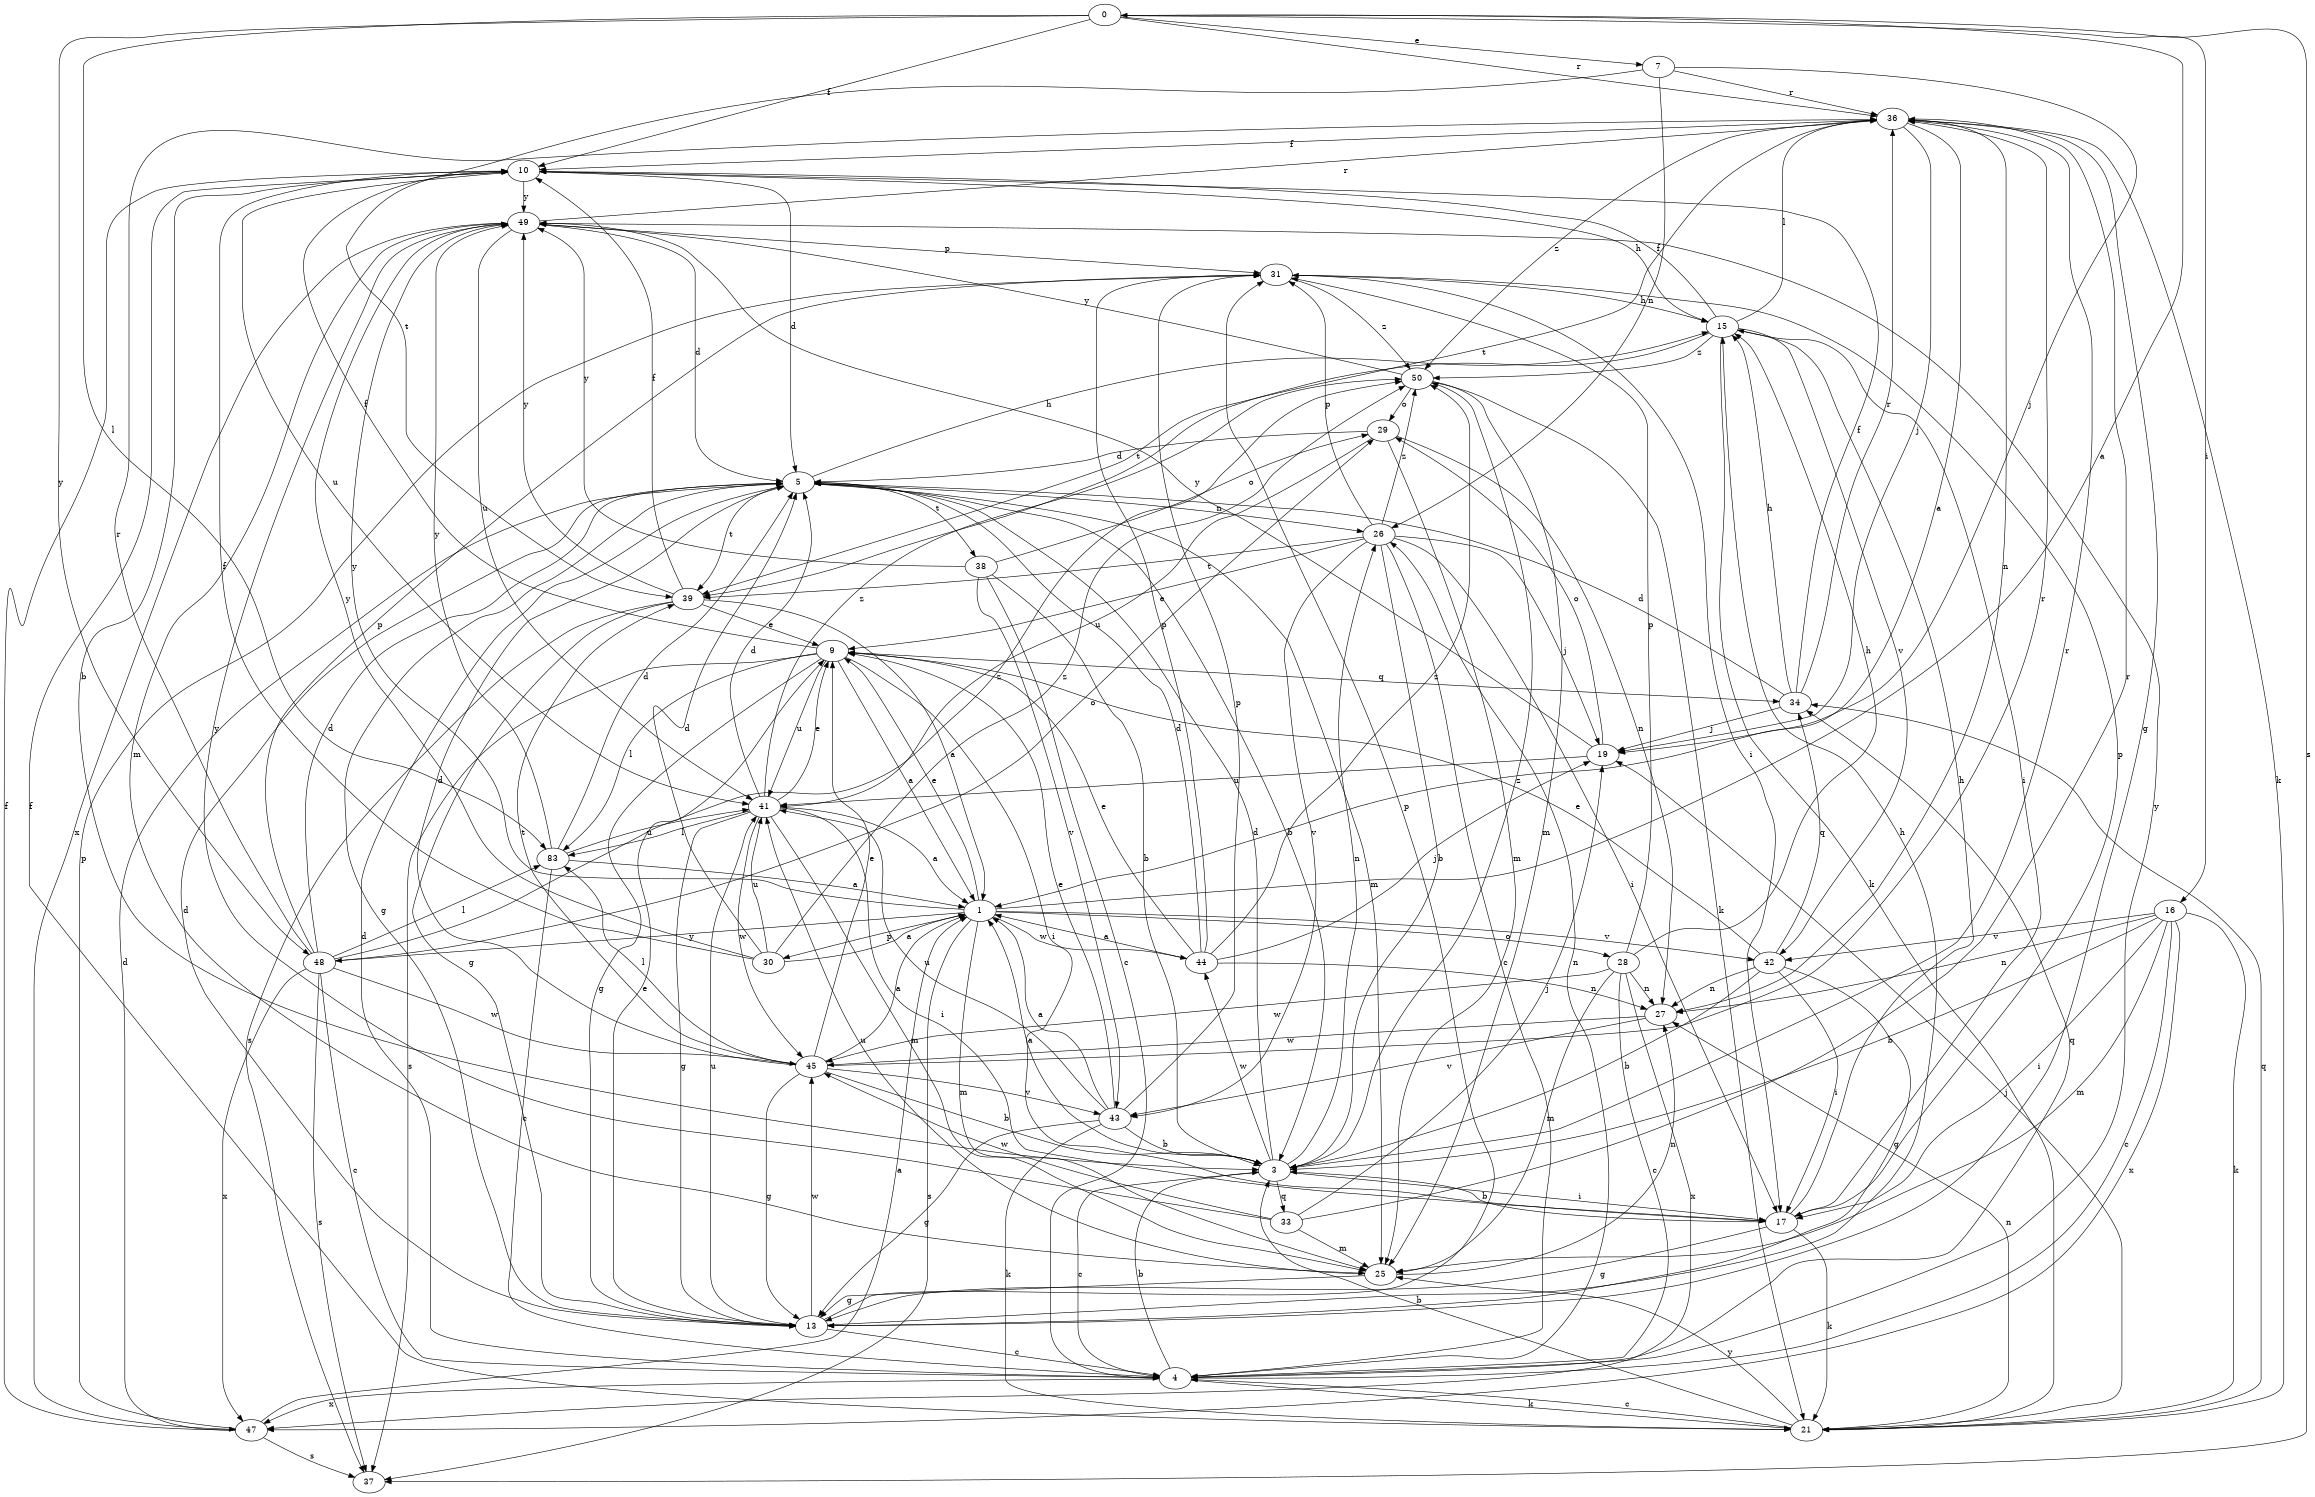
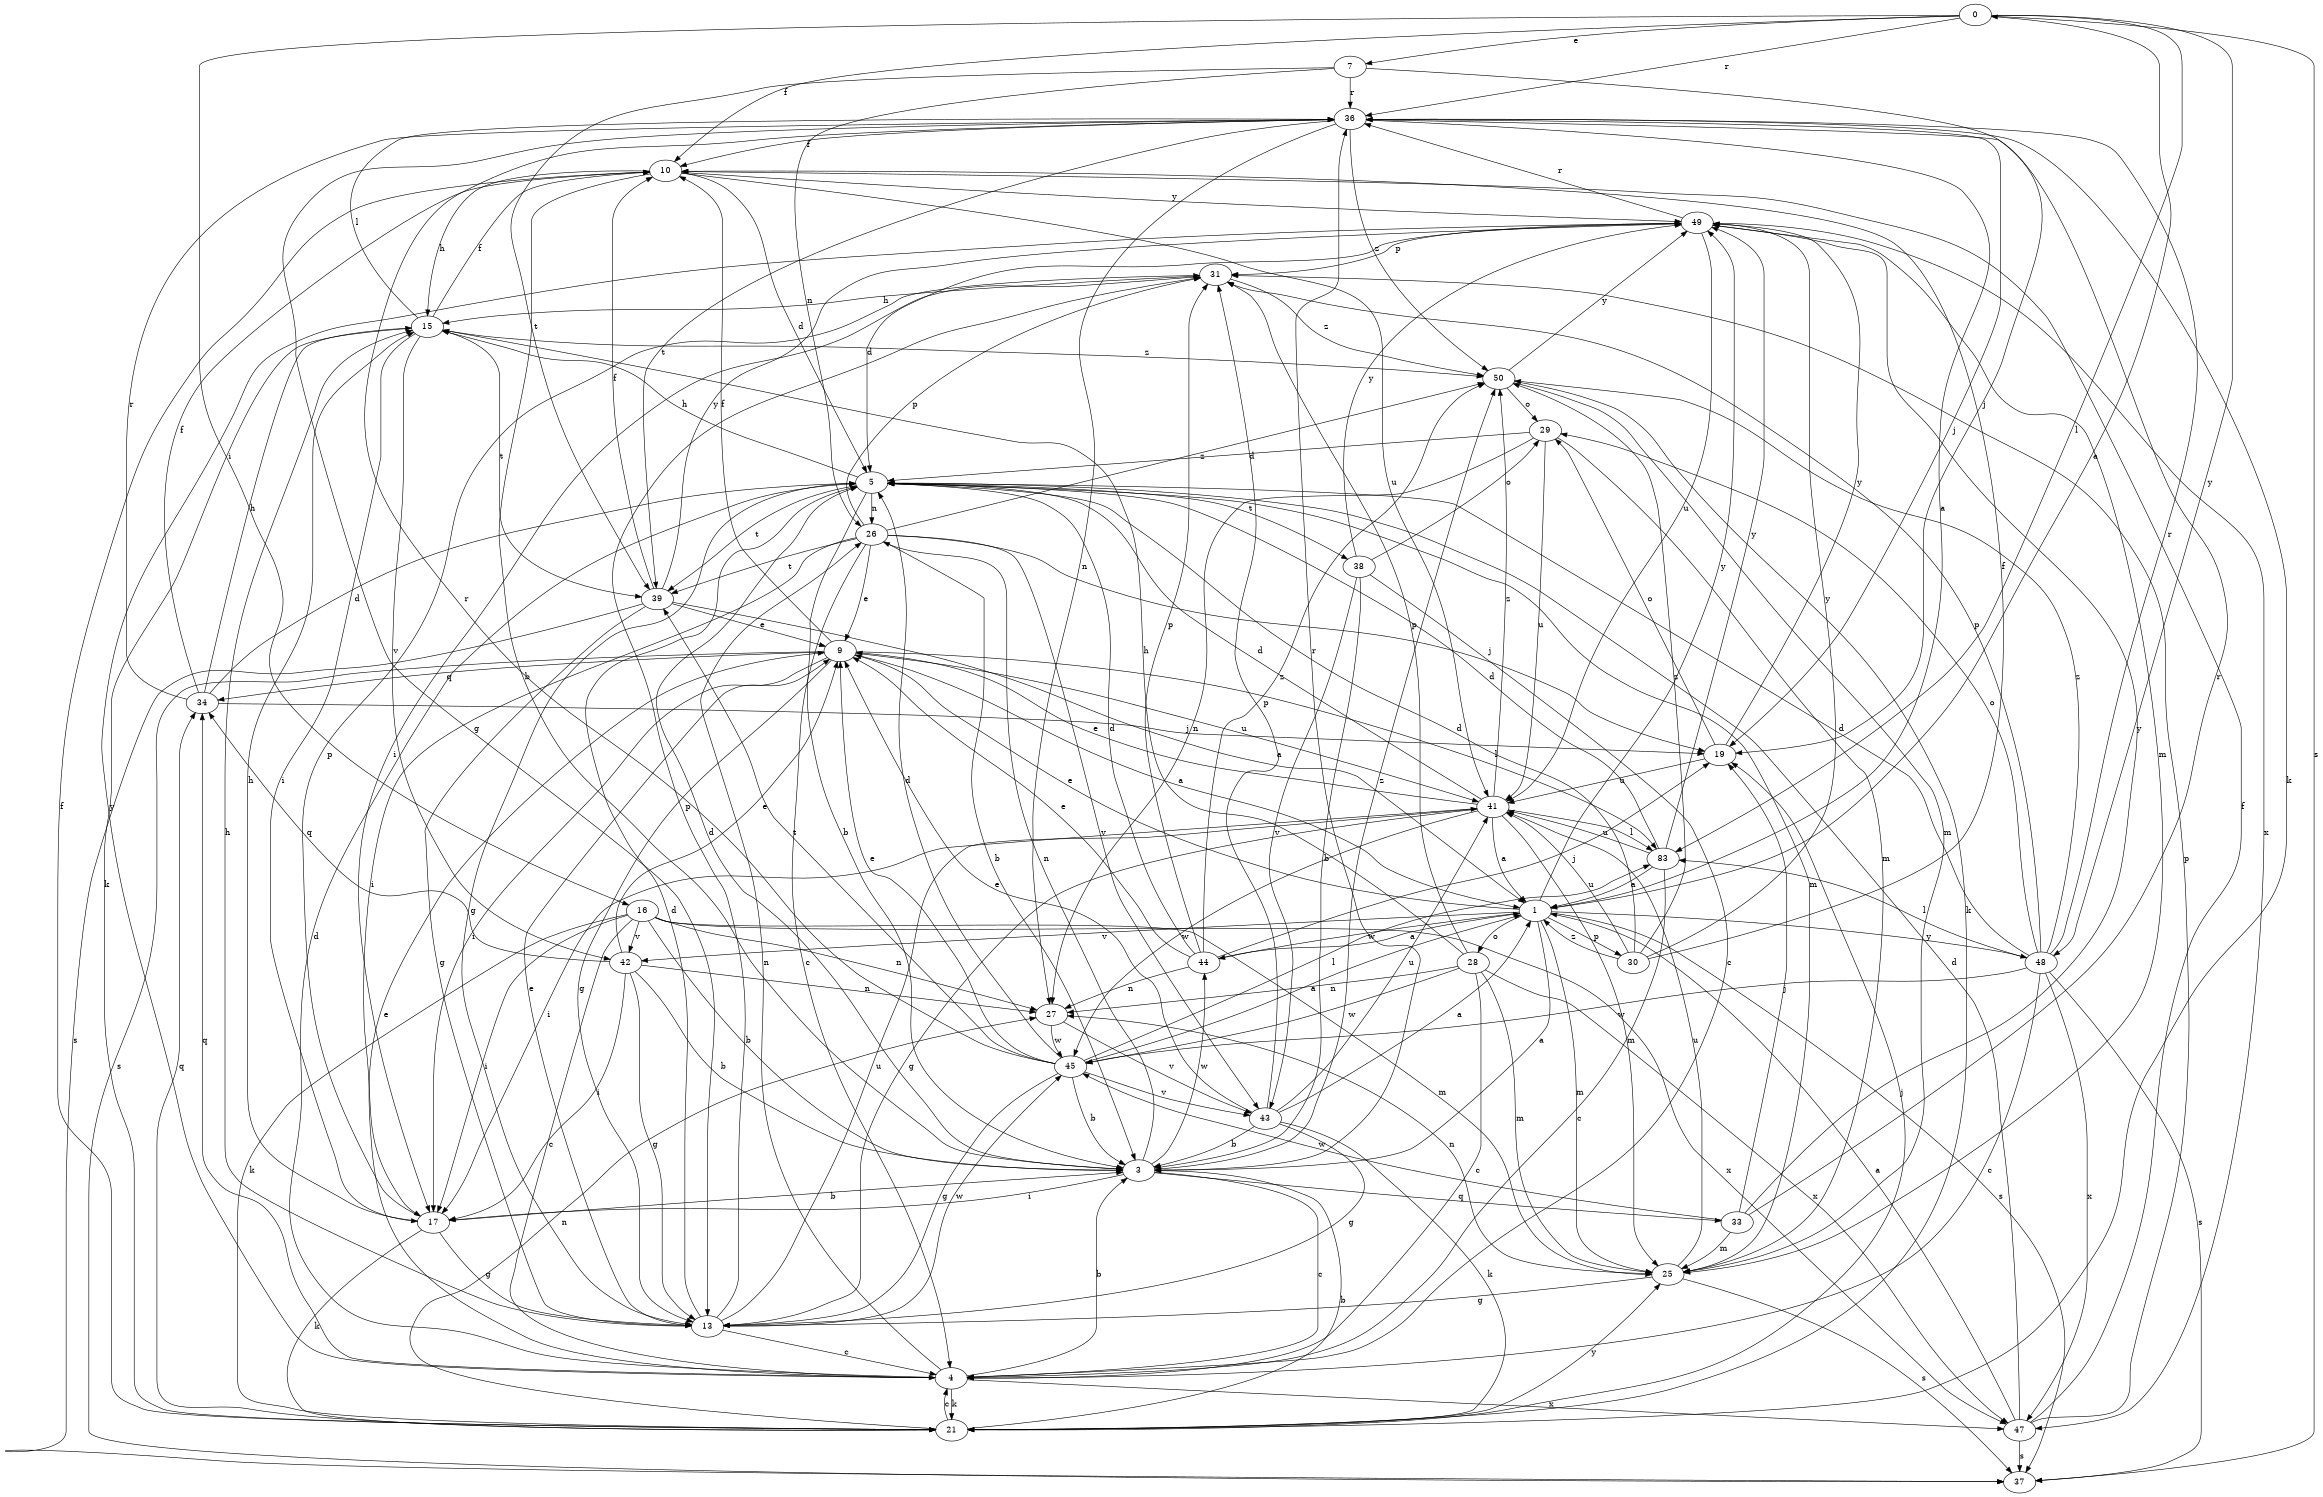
edge "30" -> "1": label "a" -> "z"
edge "3" -> "1": reversed
edge "4" -> "9": added, label "e"
edge "25" -> "37": added, label "s"
